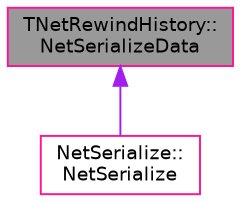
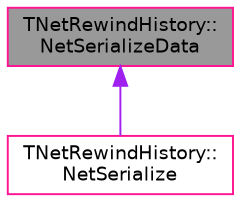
node "NetSerialize:: NetSerialize": label "NetSerialize:: NetSerialize" -> "TNetRewindHistory:: NetSerialize"
